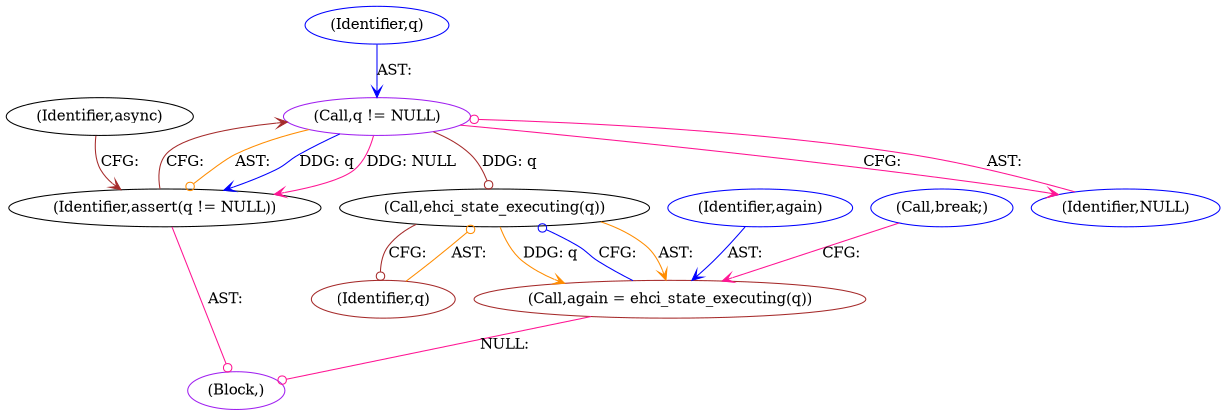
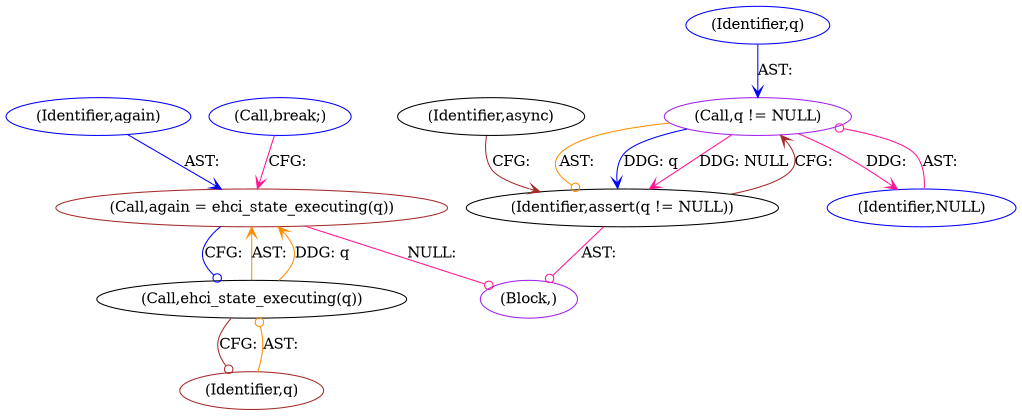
edge "(Call,q != NULL)" -> "(Call,ehci_state_executing(q))": removed, label "DDG: q"
edge "(Call,q != NULL)" -> "(Identifier,NULL)": label "CFG: " -> "DDG: "
